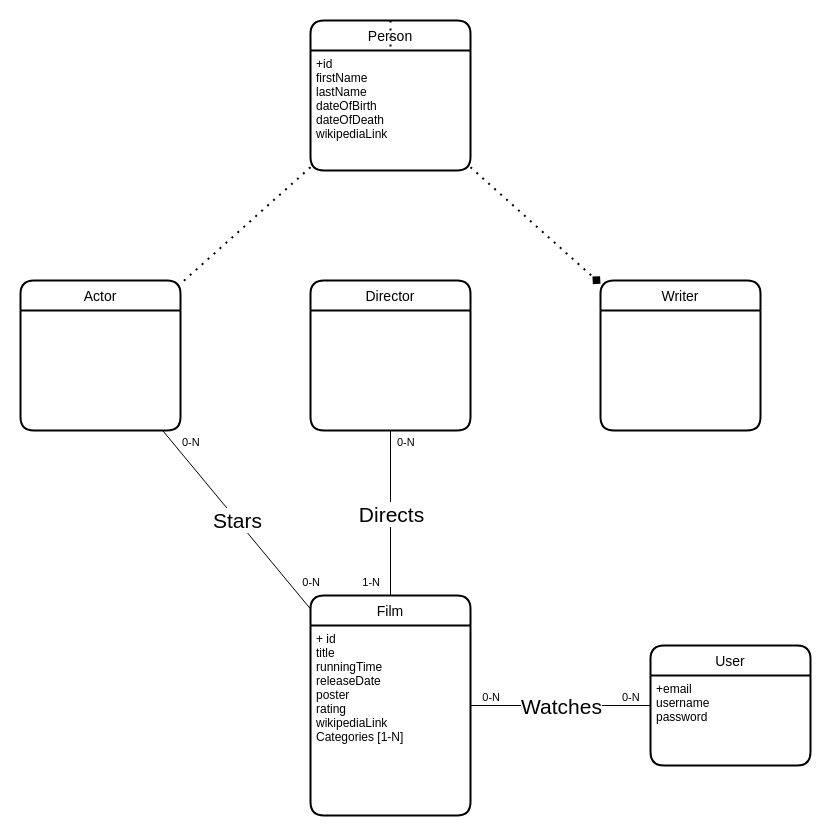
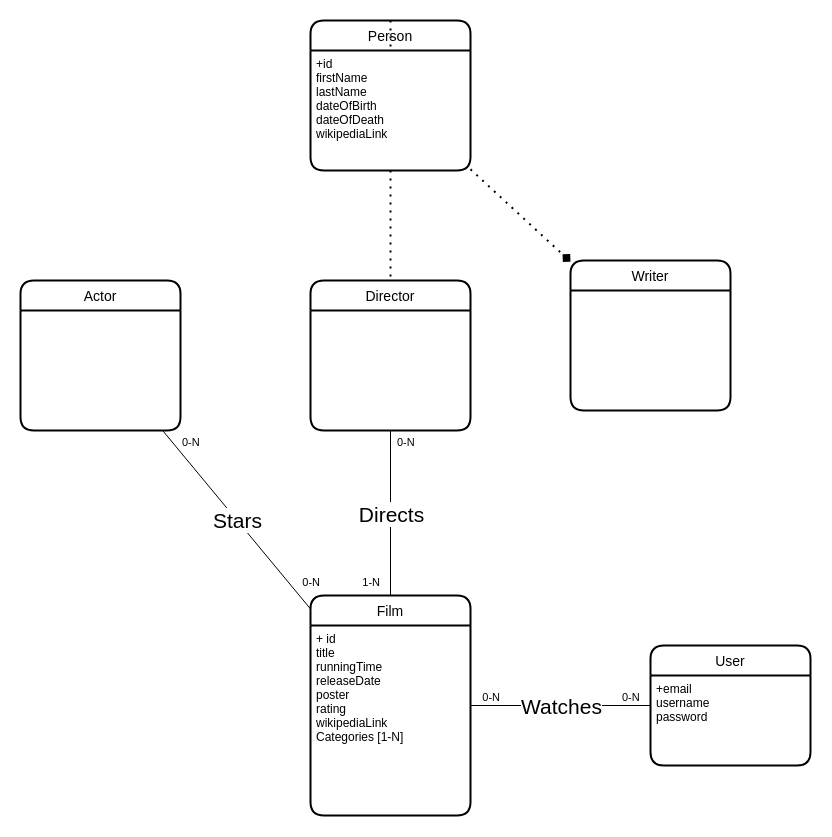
edge "Person" -- "Actor": now "Person" -- "Director"
node "Writer": moved (681, 356) -> (651, 336)
